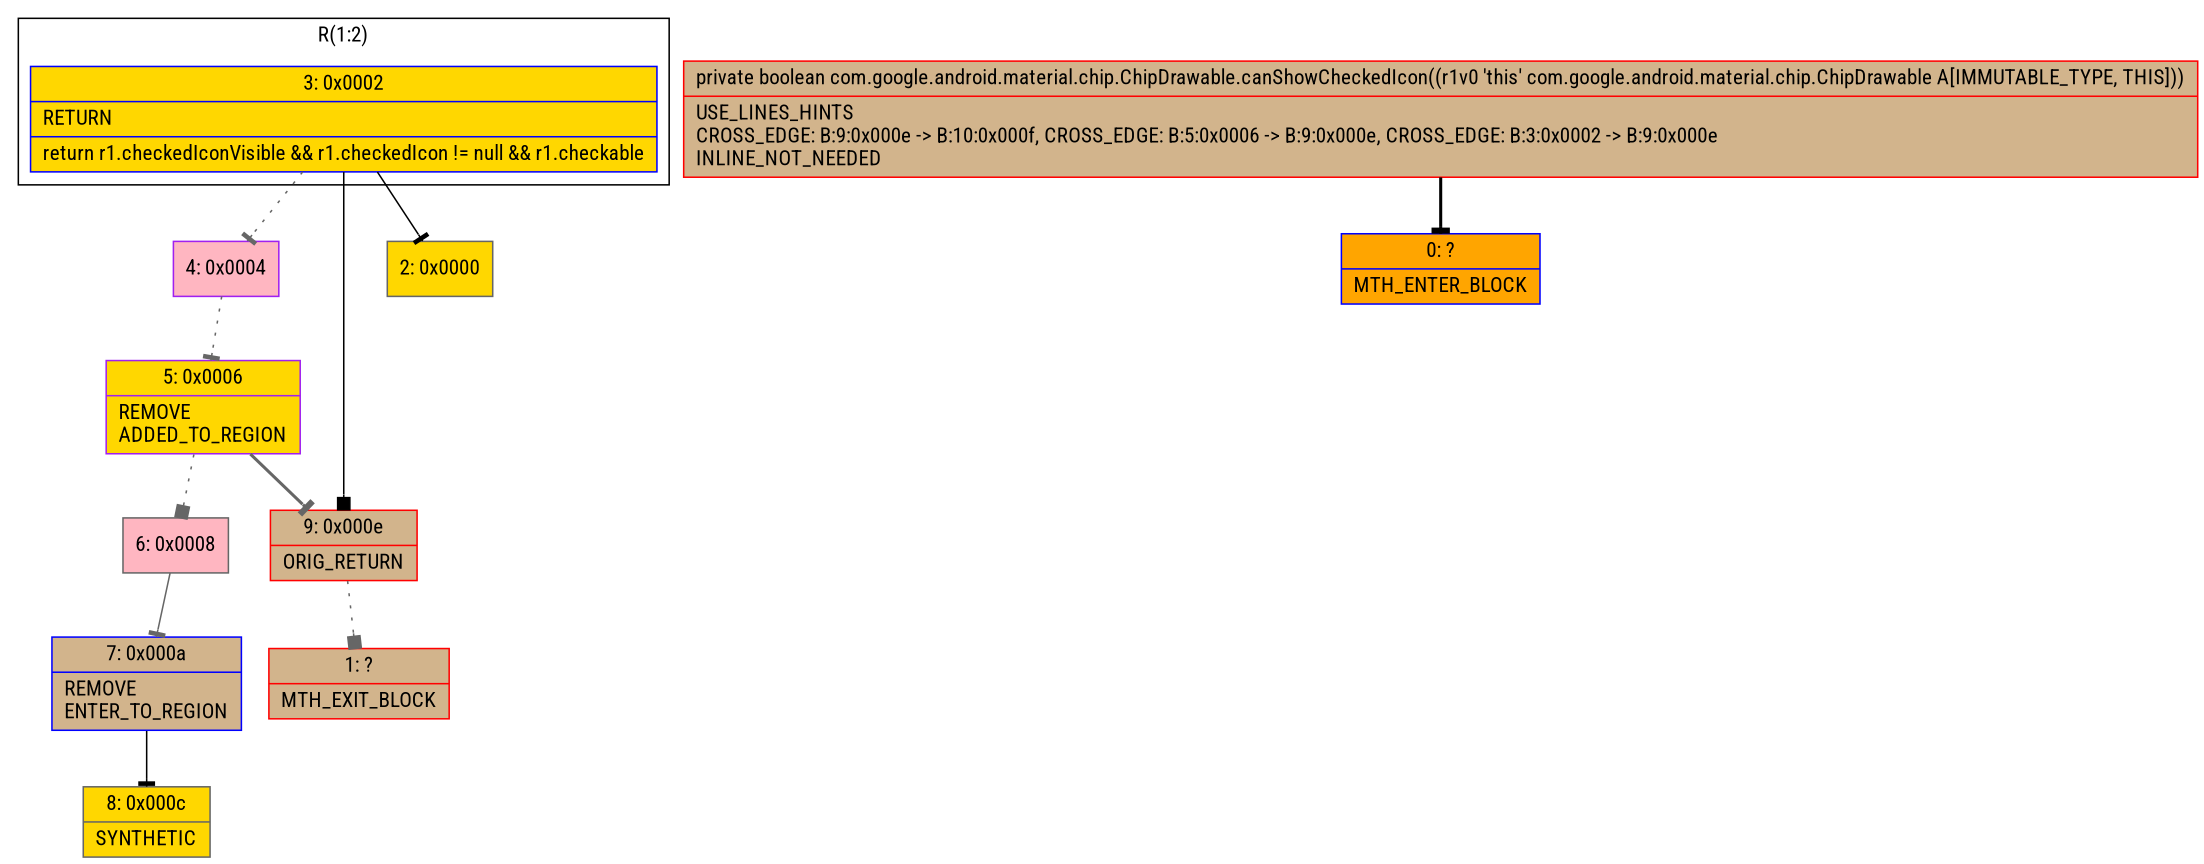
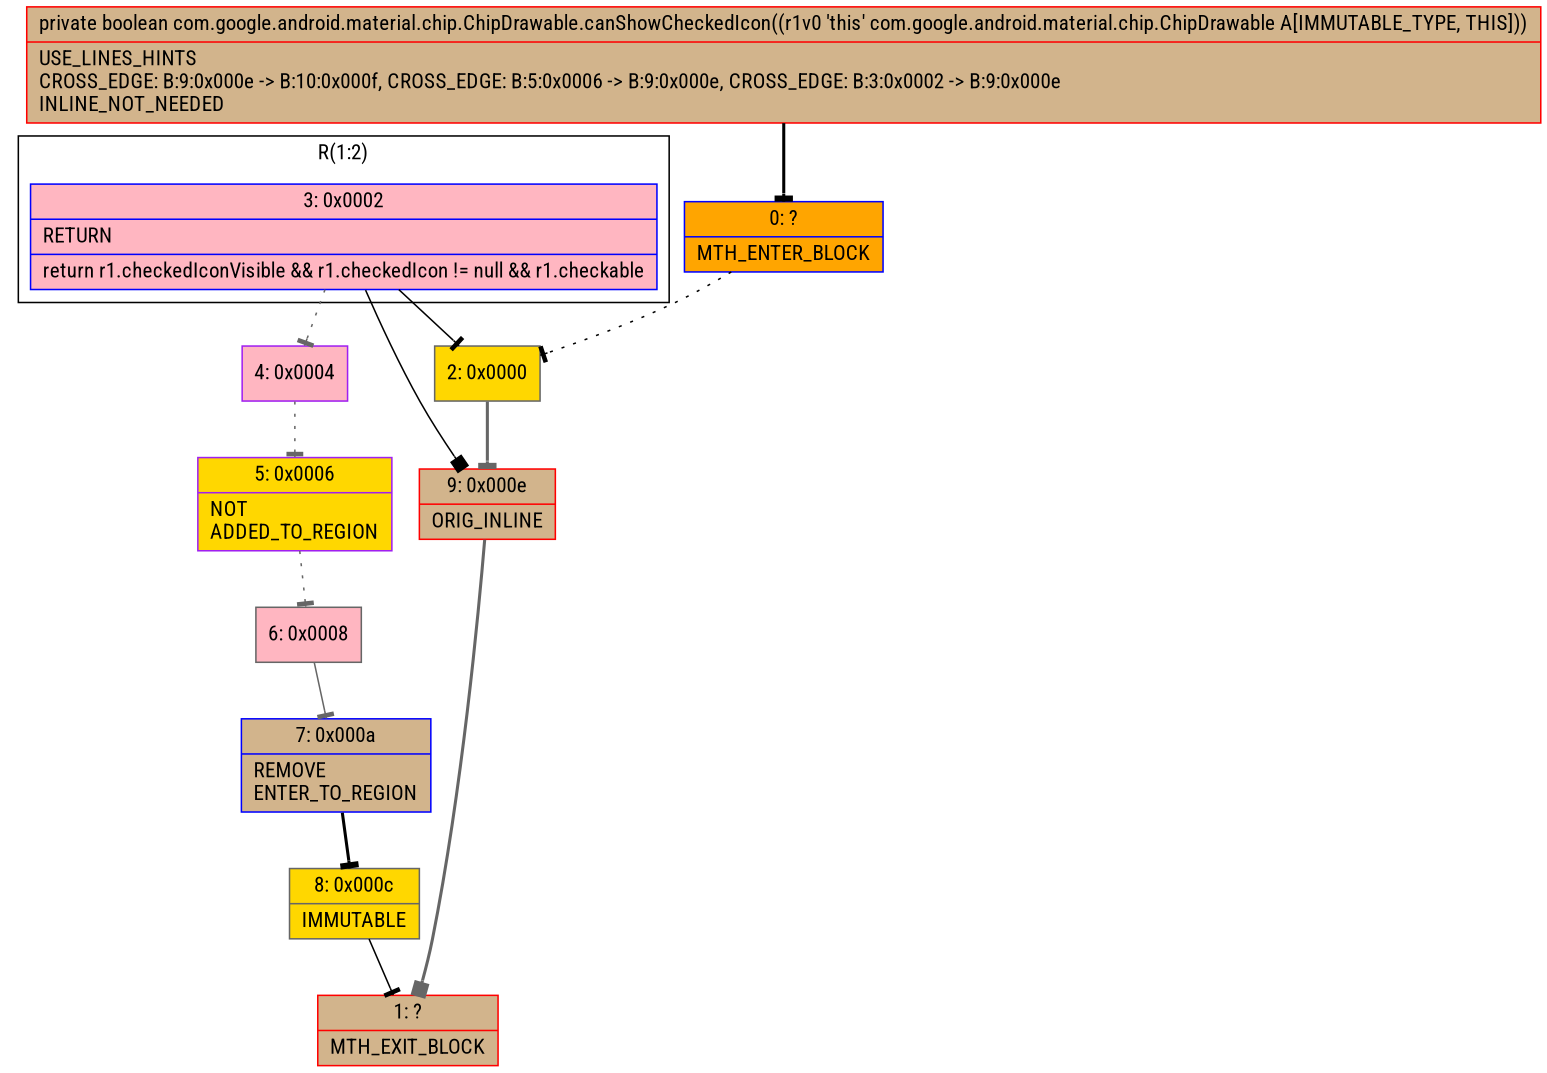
node "3: 0x0002": fillcolor gold -> lightpink
edge "0: ?" -> "2: 0x0000": added
node "5: 0x0006": text "REMOVE" -> "NOT"
edge "5: 0x0006" -> "6: 0x0008": arrowhead box -> tee
edge "5: 0x0006" -> "9: 0x000e": now "2: 0x0000" -> "9: 0x000e"
node "9: 0x000e": text "ORIG_RETURN" -> "ORIG_INLINE"
edge "9: 0x000e" -> "1: ?": style dotted -> bold
edge "7: 0x000a" -> "8: 0x000c": style solid -> bold
node "8: 0x000c": text "SYNTHETIC" -> "IMMUTABLE"
edge "8: 0x000c" -> "1: ?": added
